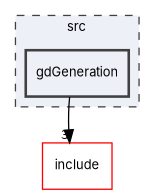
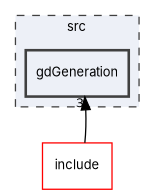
edge "gdGeneration" -> "include": reversed
